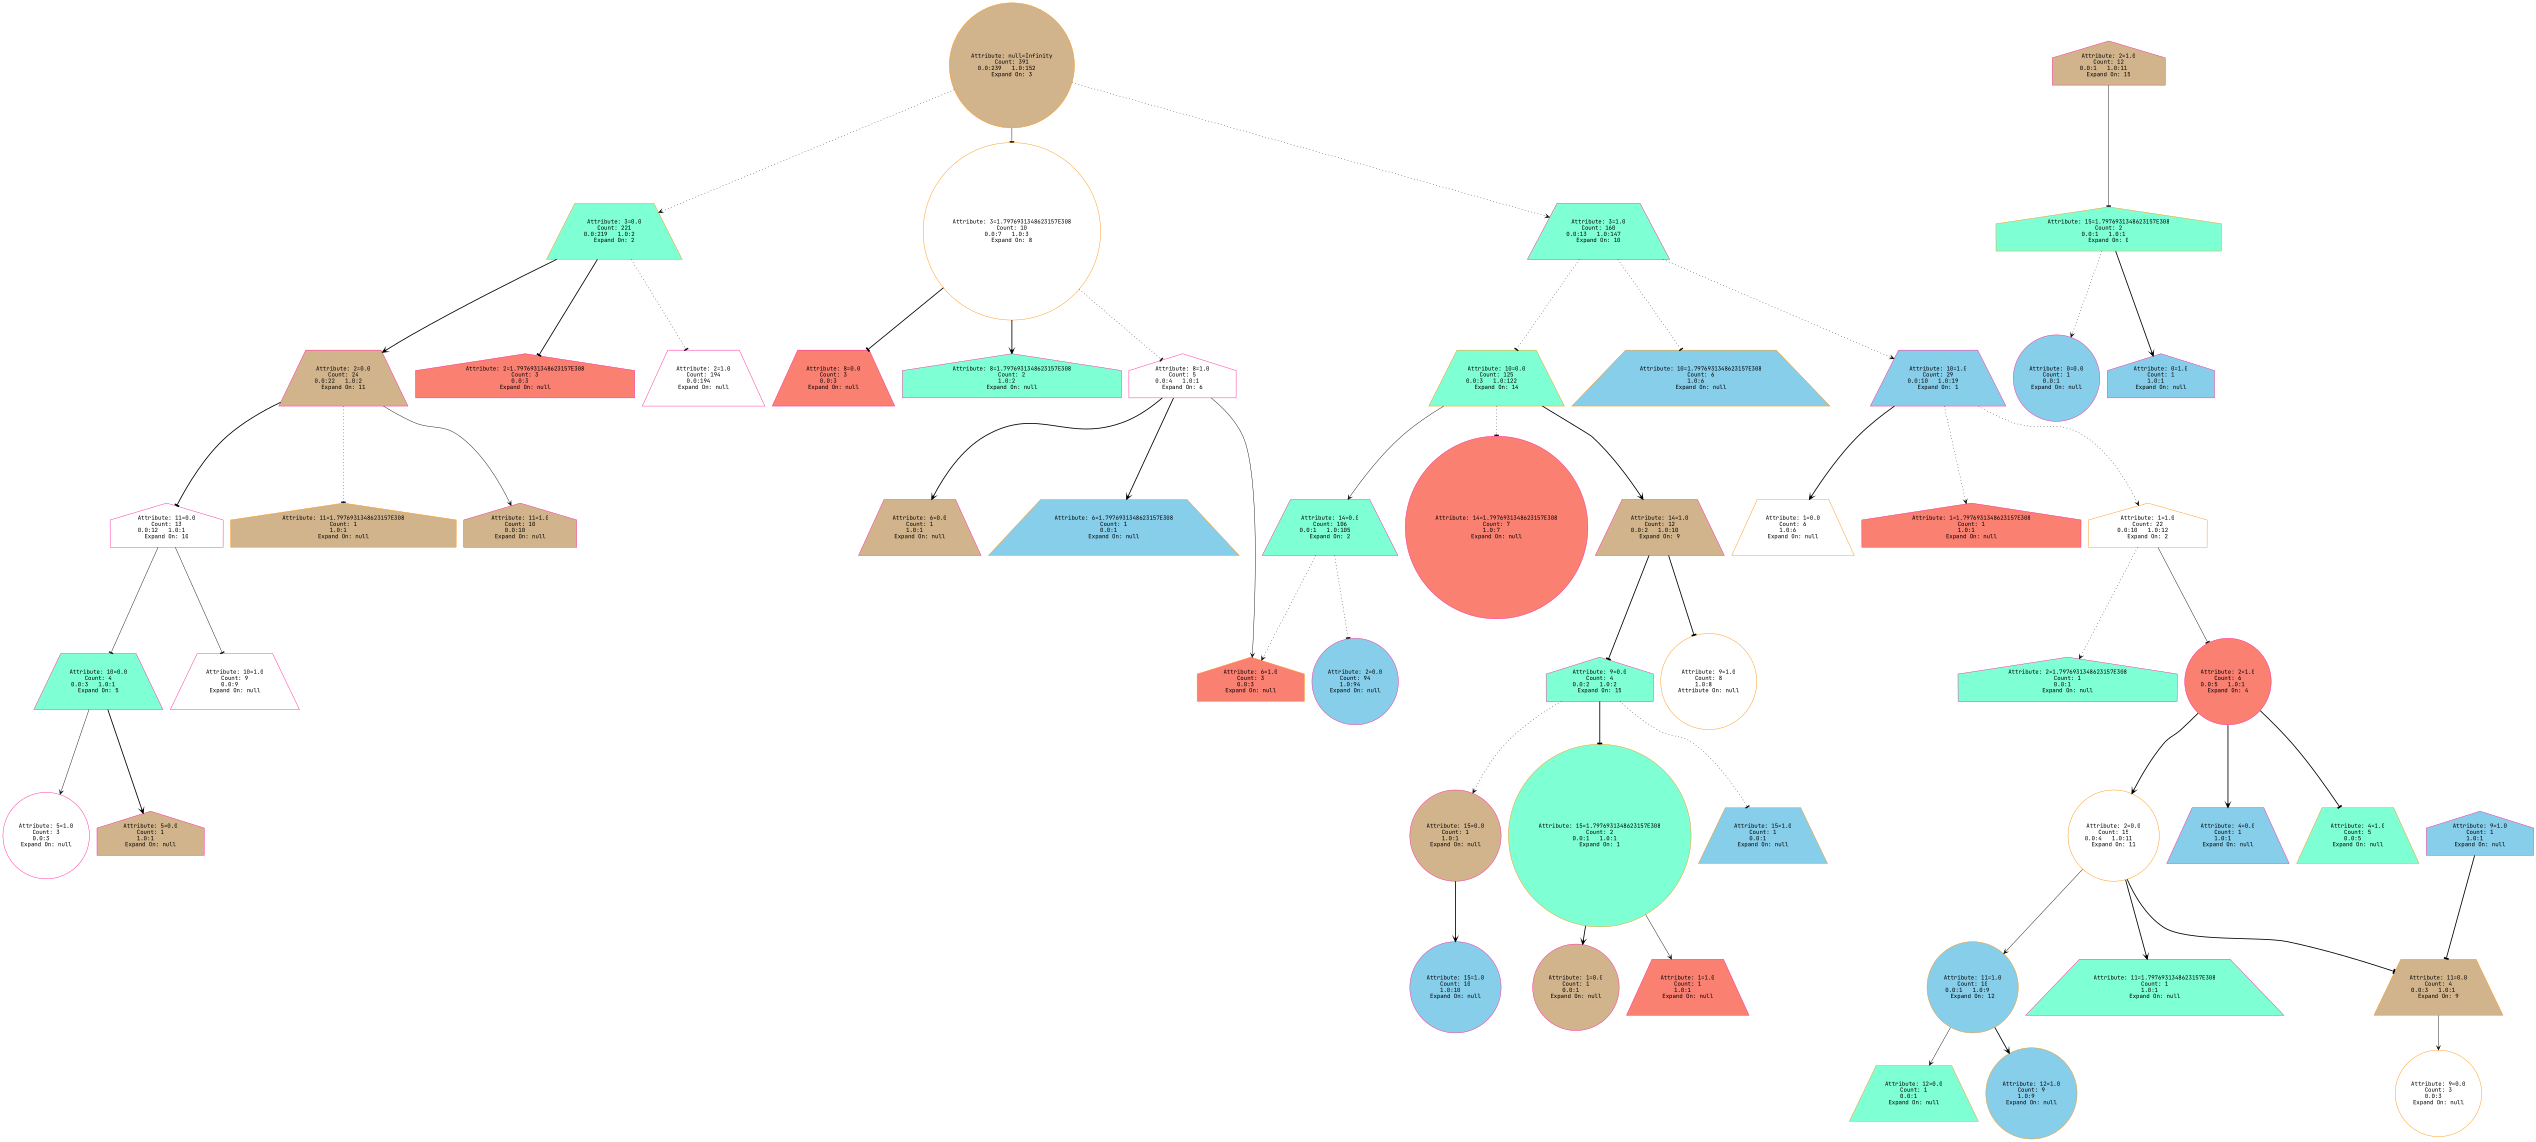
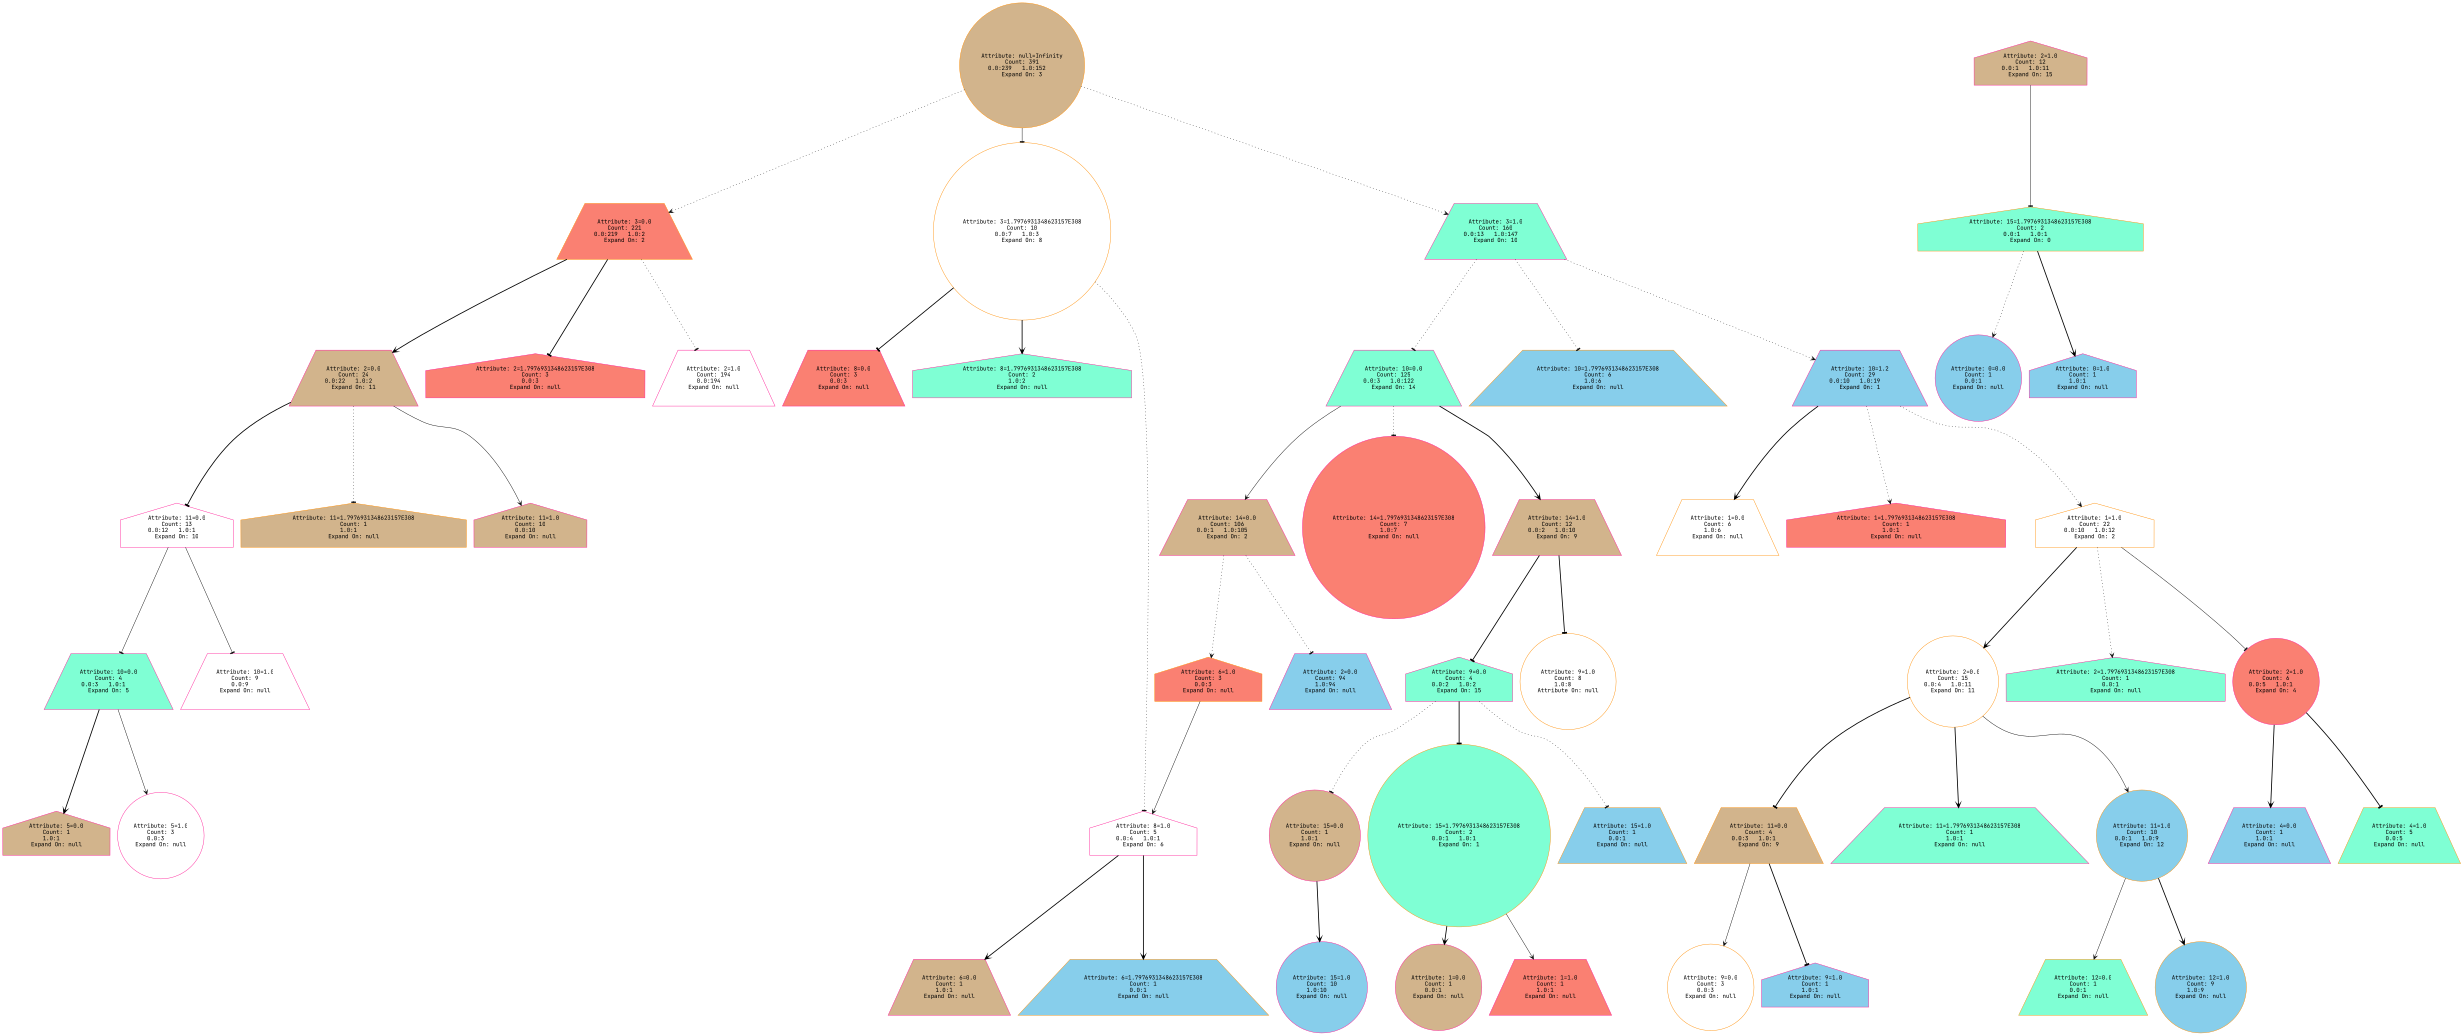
node "Attribute: 3=0.0 Count: 221 0.0:219   1.0:2 Expand On: 2": fillcolor aquamarine -> salmon
node "Attribute: 10=0.0 Count: 125 0.0:3   1.0:122 Expand On: 14": color darkorange -> deeppink
node "Attribute: 10=1.0 Count: 29 0.0:10   1.0:19 Expand On: 1": label "Attribute: 10=1.0 Count: 29 0.0:10   1.0:19 Expand On: 1" -> "Attribute: 10=1.2 Count: 29 0.0:10   1.0:19 Expand On: 1"
edge "Attribute: 8=1.0 Count: 5 0.0:4   1.0:1 Expand On: 6" -> "Attribute: 6=1.0 Count: 3 0.0:3 Expand On: null": reversed
node "Attribute: 14=0.0 Count: 106 0.0:1   1.0:105 Expand On: 2": fillcolor aquamarine -> tan
node "Attribute: 2=0.0 Count: 94 1.0:94 Expand On: null": shape circle -> trapezium
edge "Attribute: 9=0.0 Count: 4 0.0:2   1.0:2 Expand On: 15" -> "Attribute: 15=0.0 Count: 1 1.0:1 Expand On: null": arrowhead vee -> tee
edge "Attribute: 2=1.0 Count: 6 0.0:5   1.0:1 Expand On: 4" -> "Attribute: 2=0.0 Count: 15 0.0:4   1.0:11 Expand On: 11": now "Attribute: 1=1.0 Count: 22 0.0:10   1.0:12 Expand On: 2" -> "Attribute: 2=0.0 Count: 15 0.0:4   1.0:11 Expand On: 11"
edge "Attribute: 9=1.0 Count: 1 1.0:1 Expand On: null" -> "Attribute: 11=0.0 Count: 4 0.0:3   1.0:1 Expand On: 9": reversed
